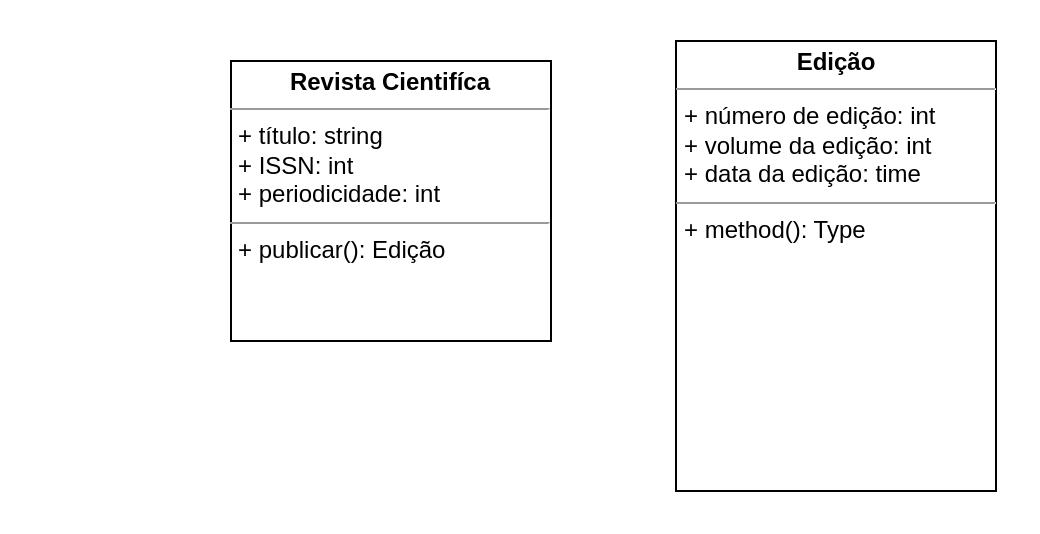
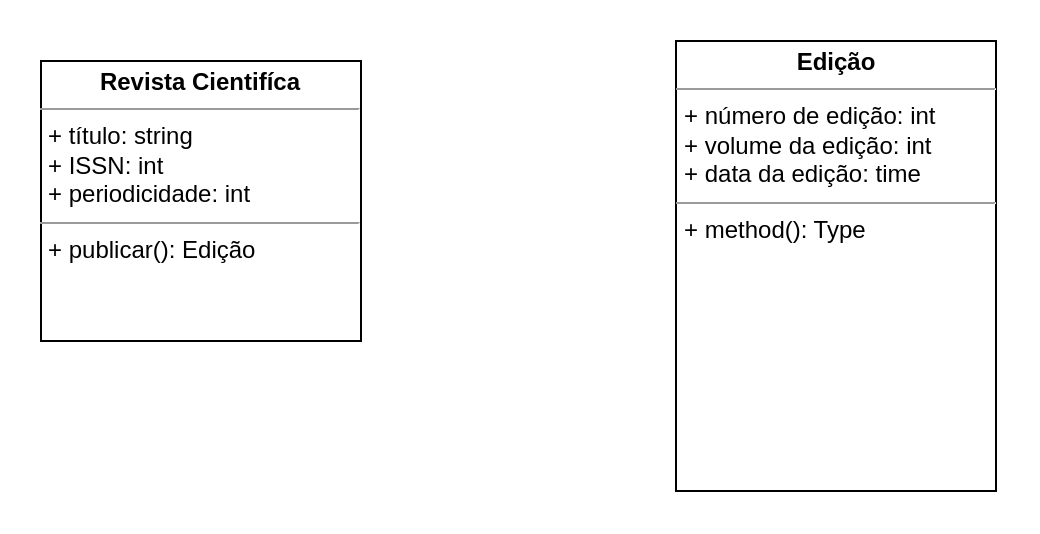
node "Revista Cientifíca + título: string + ISSN: int + periodicidade: int + publicar(): Edição": moved (391, 201) -> (201, 201)
